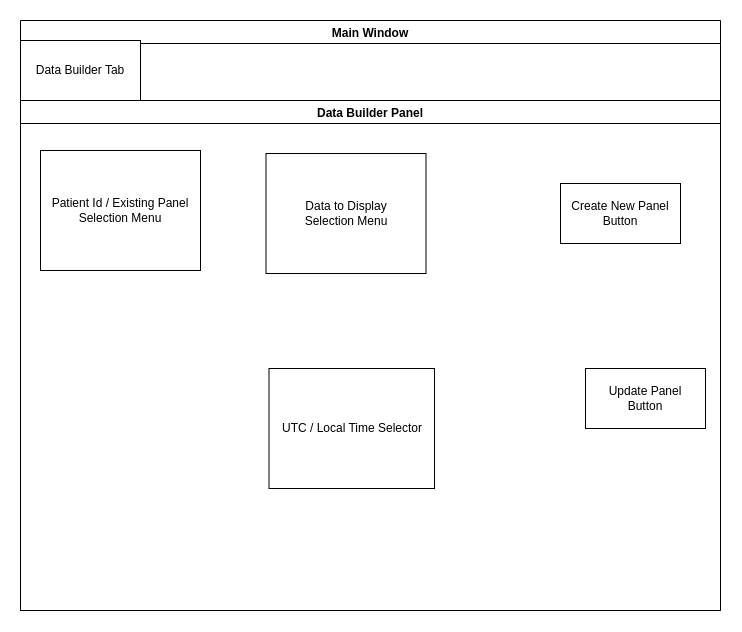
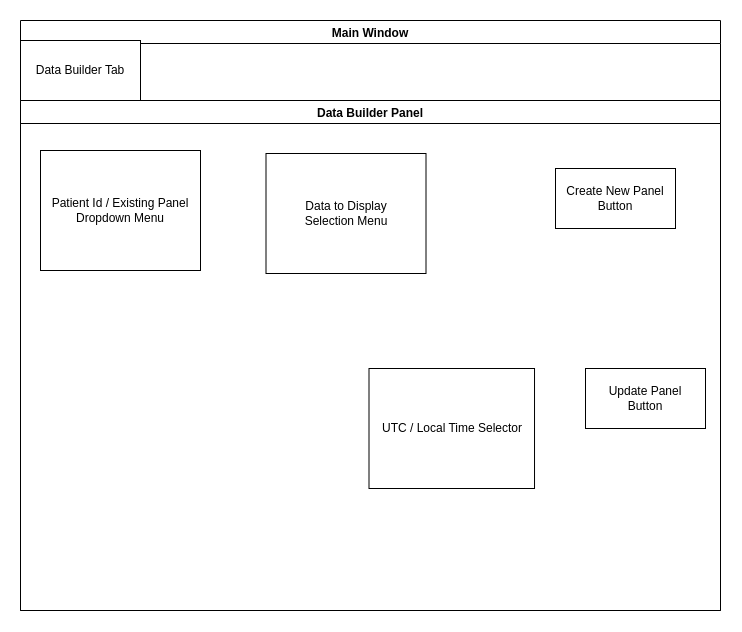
node "Patient Id / Existing Panel Selection Menu": label "Patient Id / Existing Panel Selection Menu" -> "Patient Id / Existing Panel Dropdown Menu"
node "Create New Panel Button": moved (621, 214) -> (616, 199)
node "UTC / Local Time Selector": moved (352, 429) -> (452, 429)
